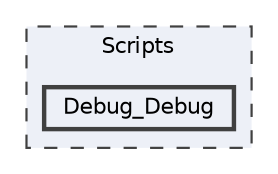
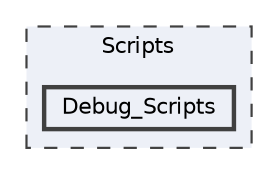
node "Debug_Debug": label "Debug_Debug" -> "Debug_Scripts"
